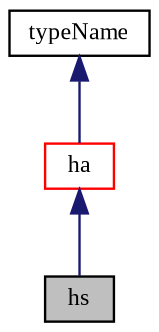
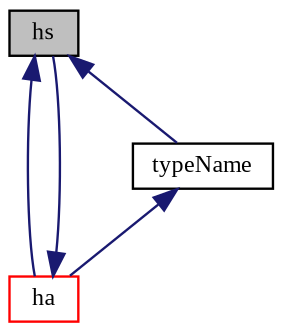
edge "typeName" -> "hs": added
edge "ha" -> "hs": added
